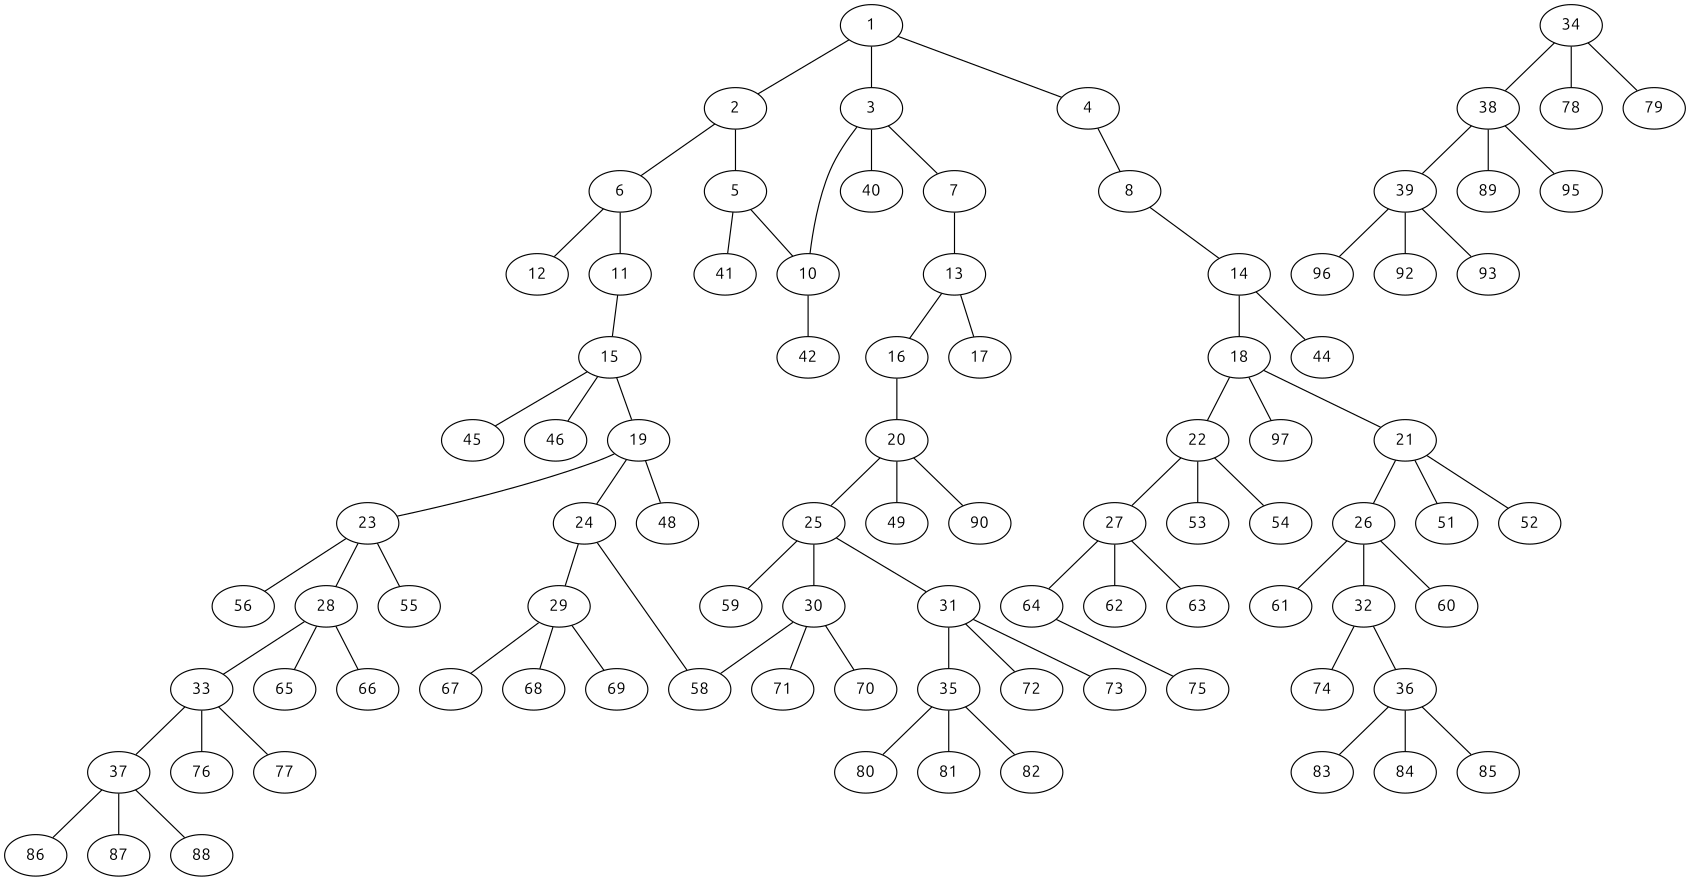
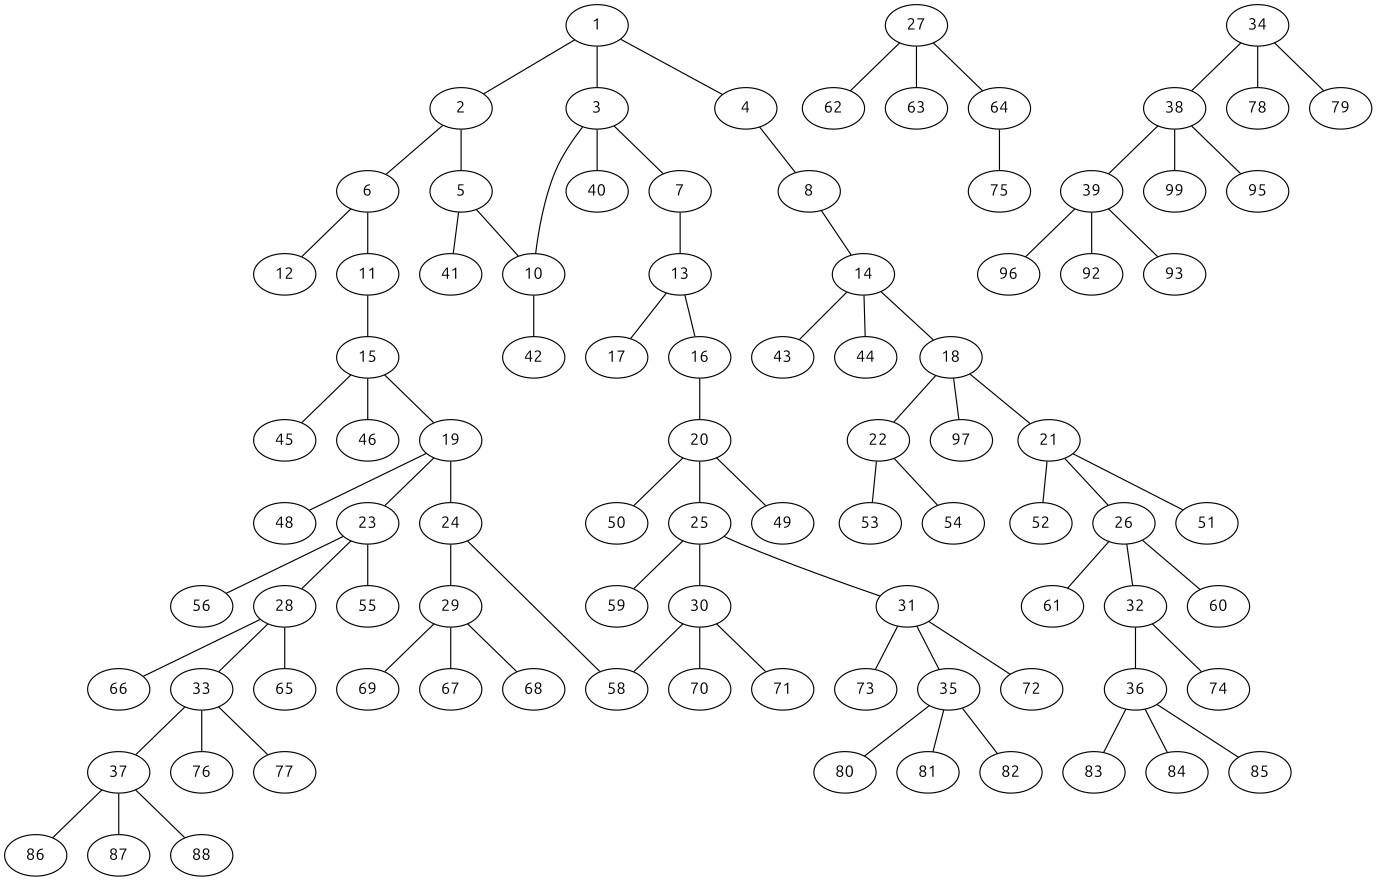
node "89": label "89" -> "99"
node "43": added
edge "22" -- "27": removed
node "90": label "90" -> "50"
